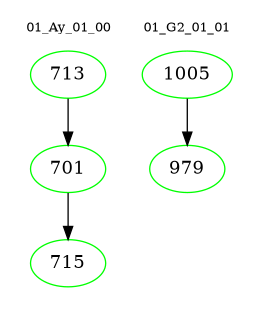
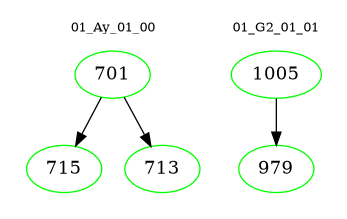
edge "713" -> "701": reversed
